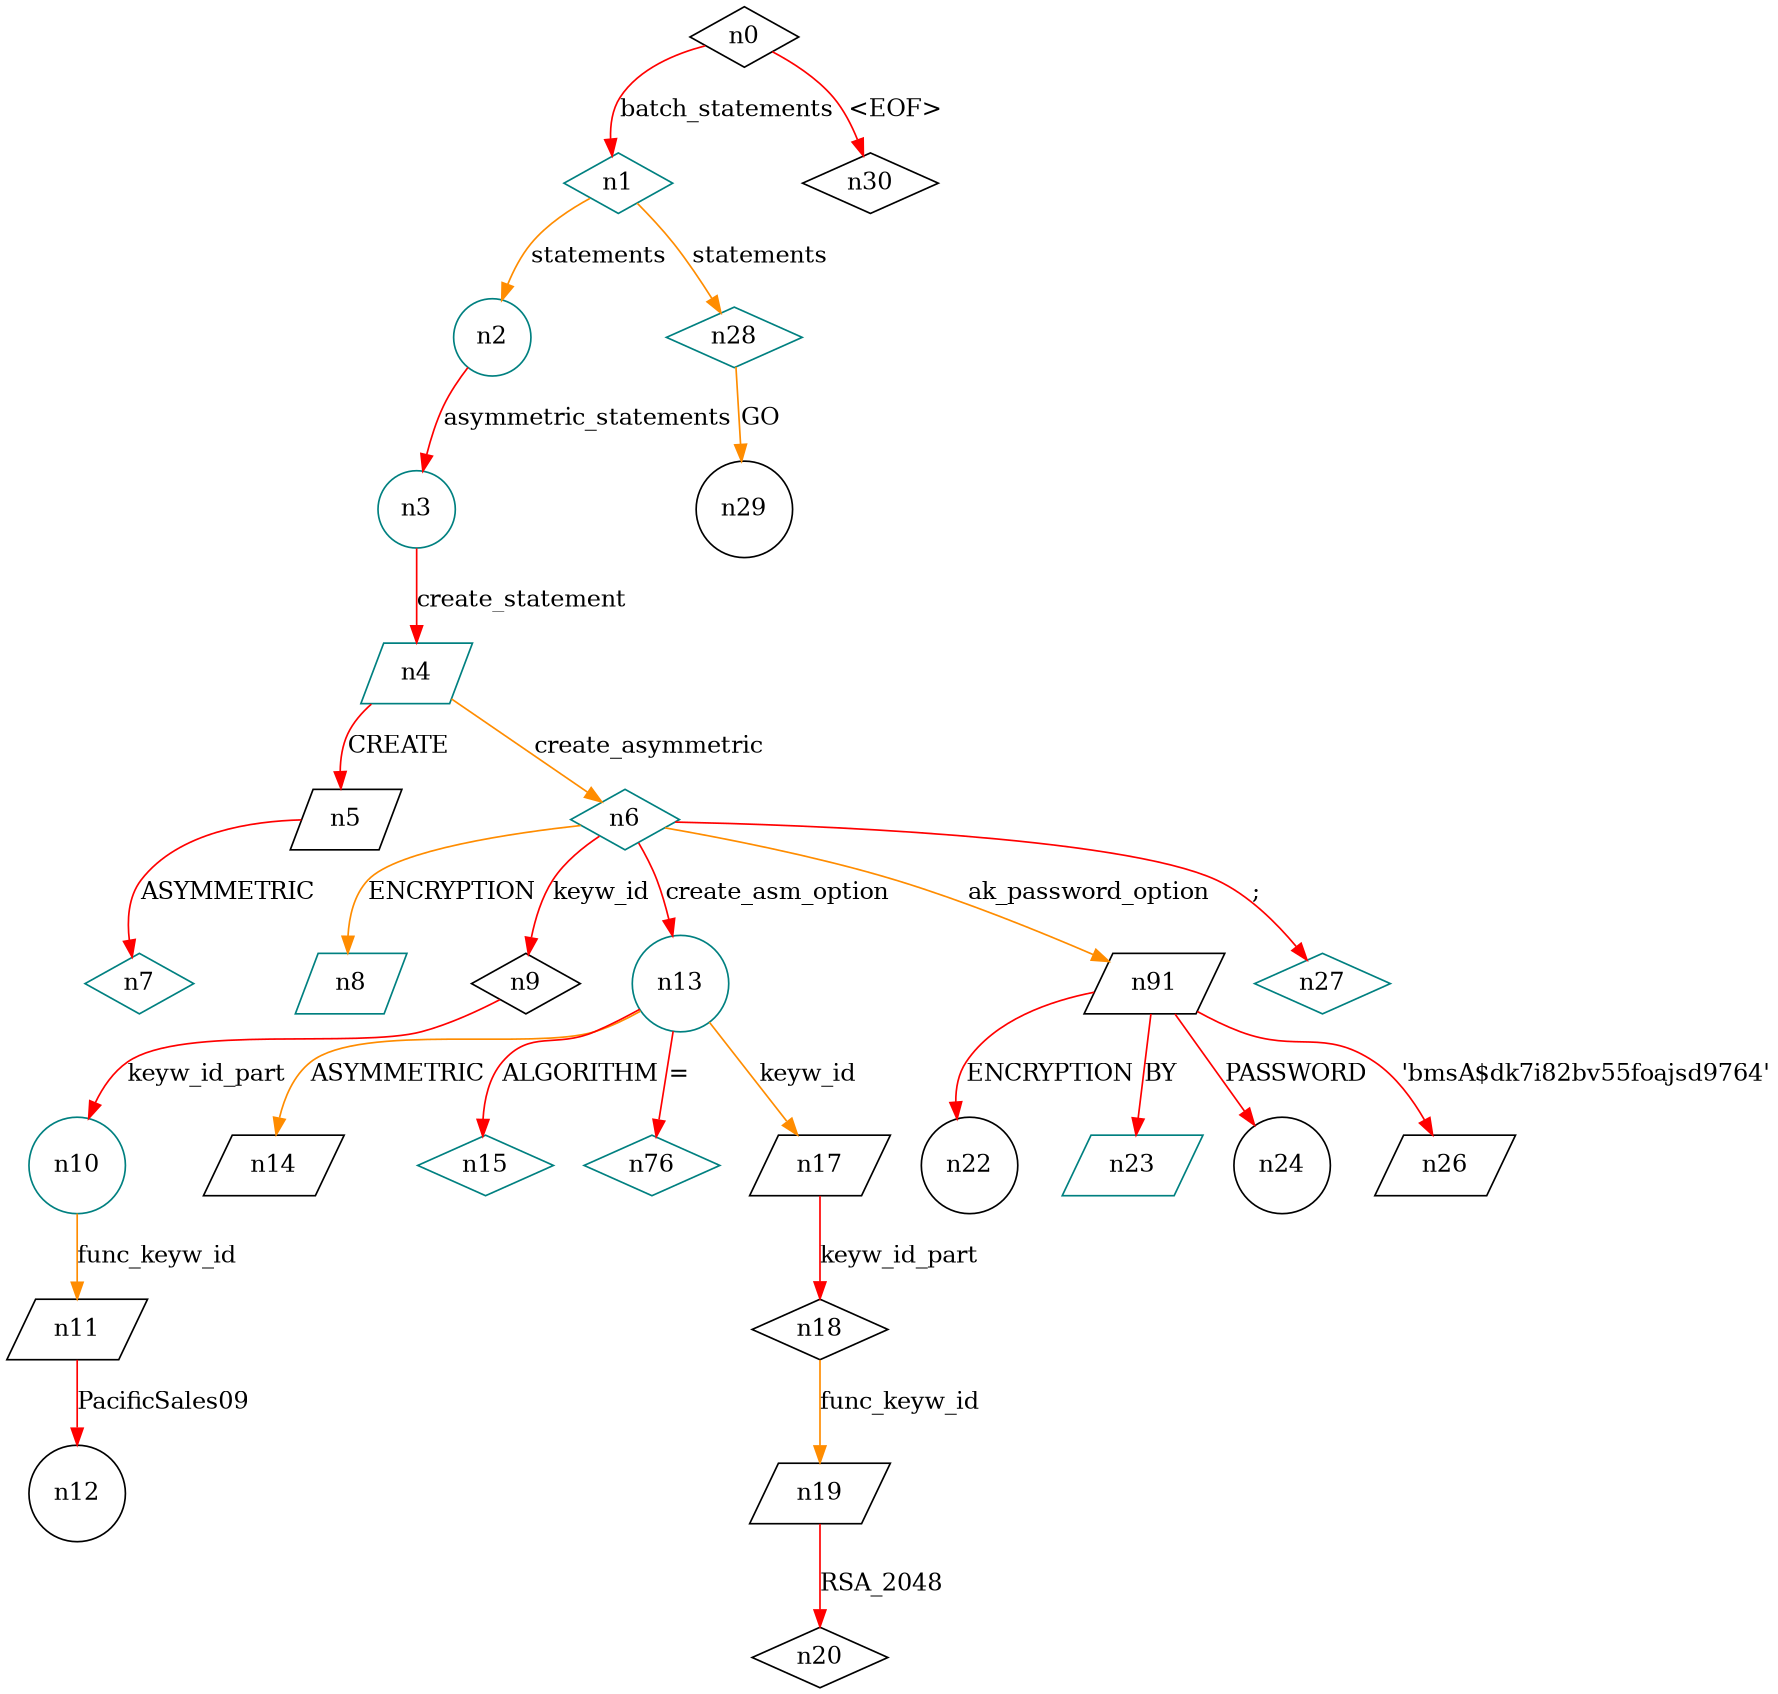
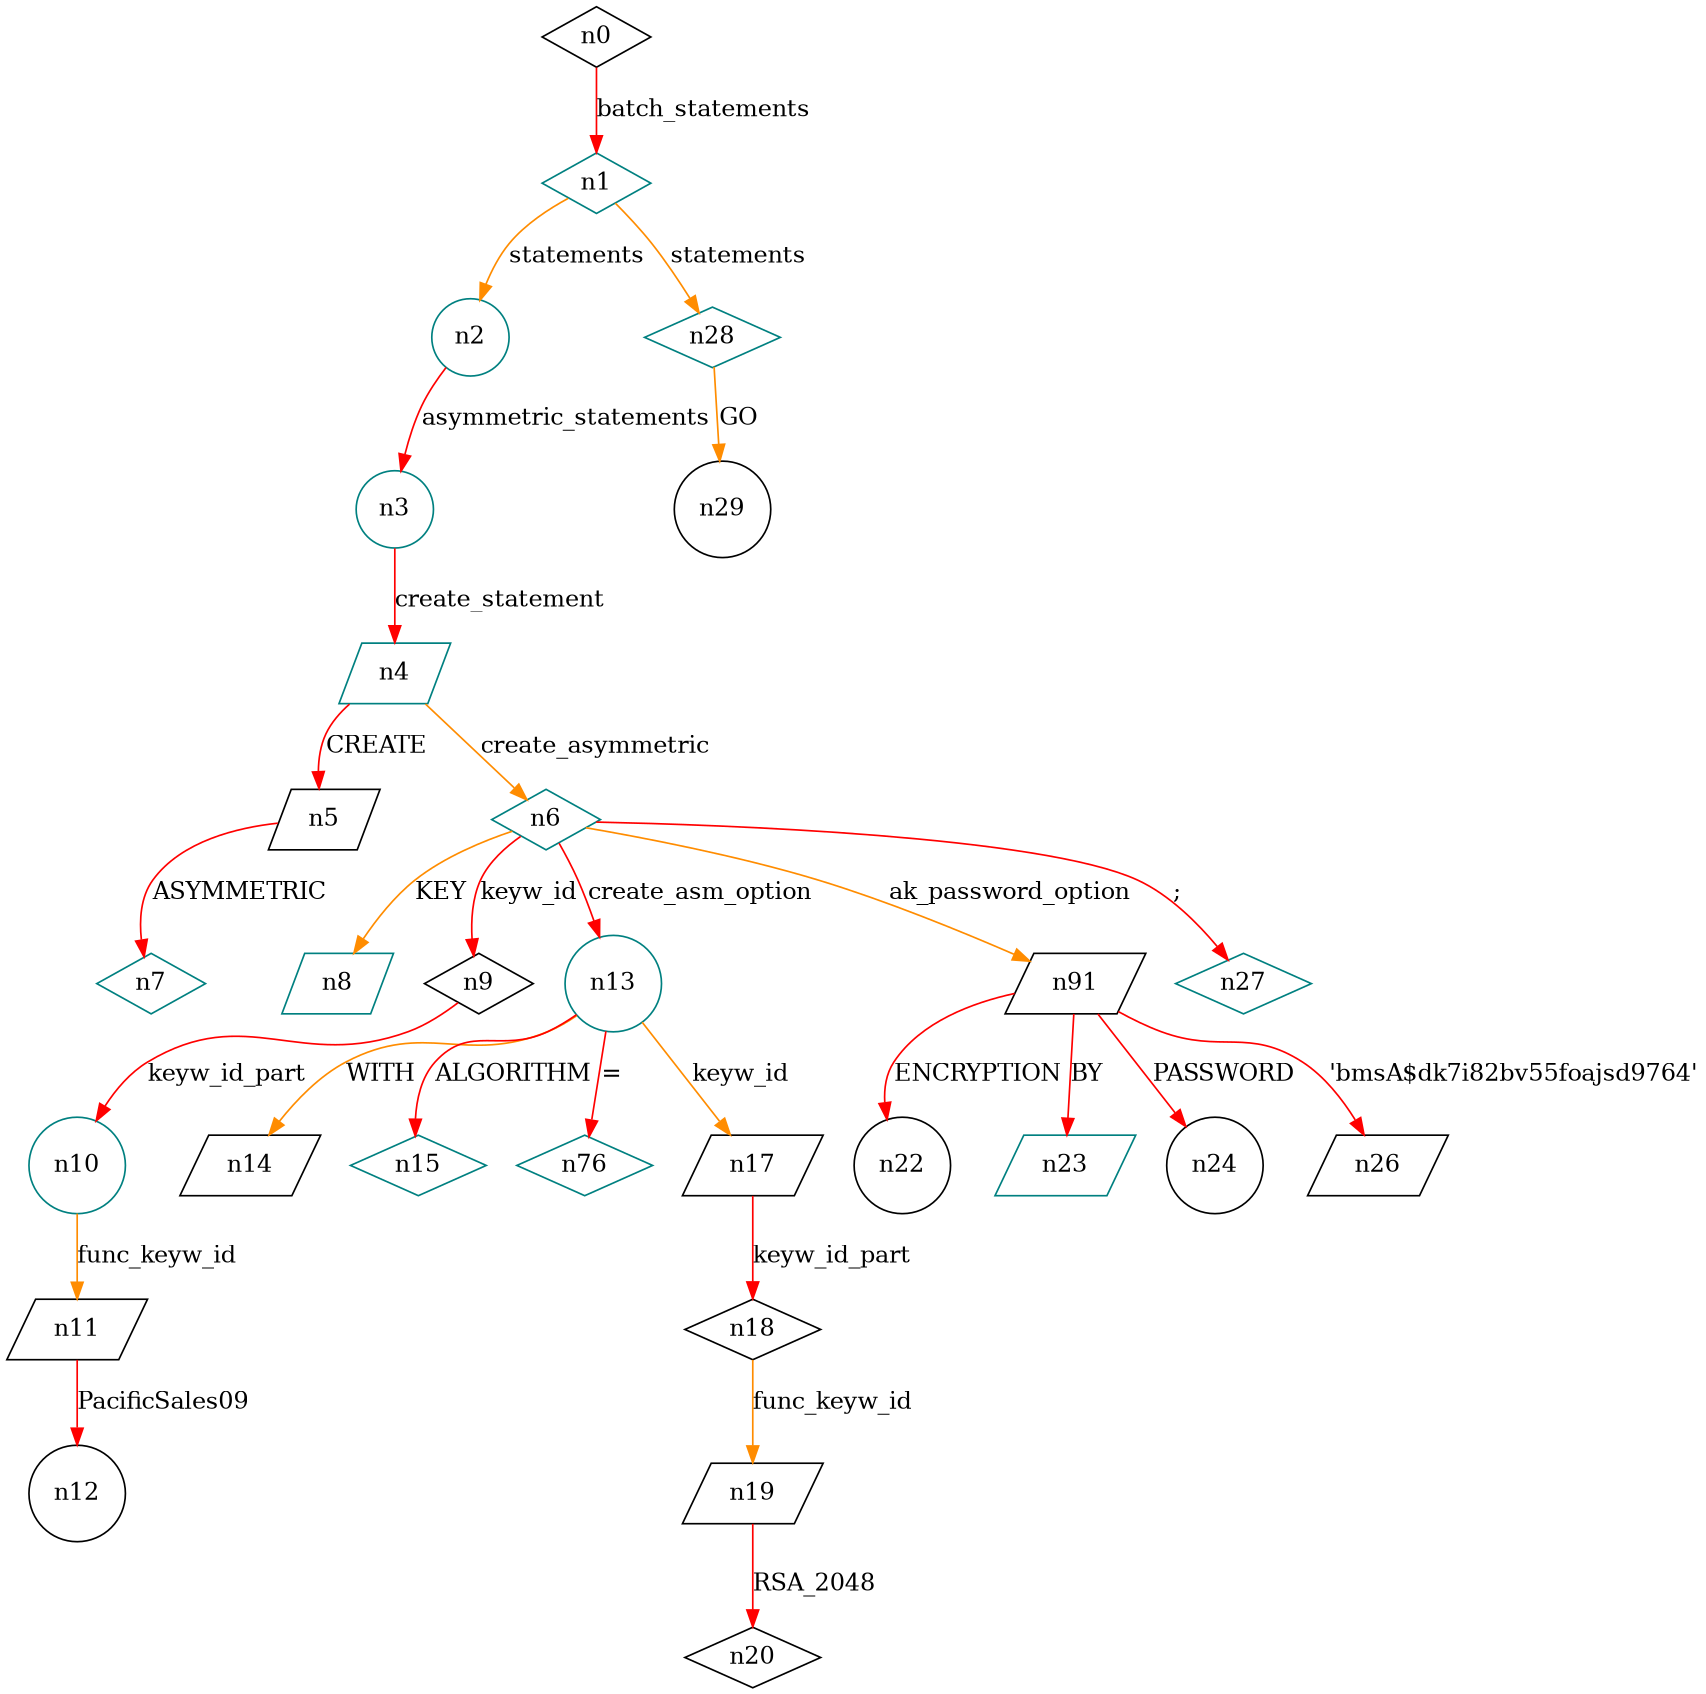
node "n30": removed
edge "n6" -> "n8": label "ENCRYPTION" -> "KEY"
edge "n13" -> "n14": label "ASYMMETRIC" -> "WITH"
